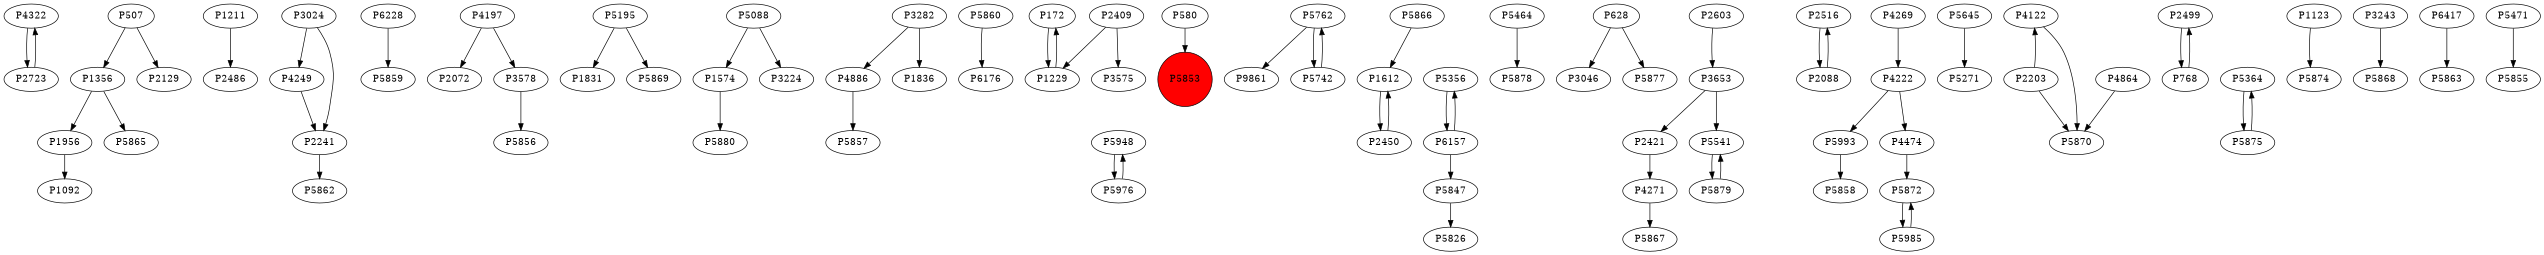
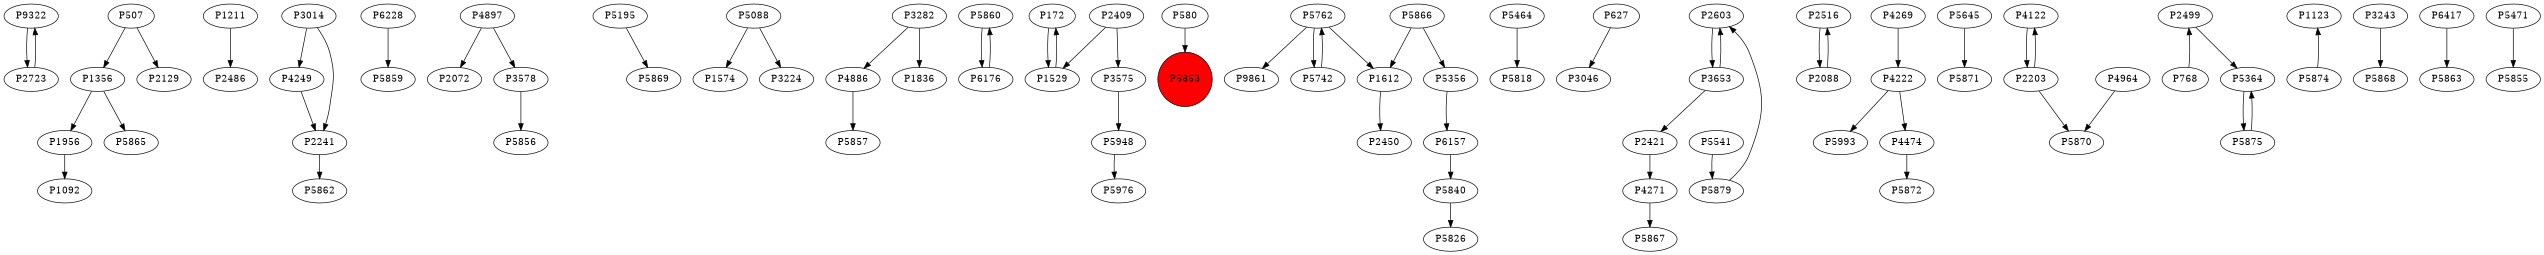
node "P4322": label "P4322" -> "P9322"
node "P3024": label "P3024" -> "P3014"
node "P4197": label "P4197" -> "P4897"
node "P628": label "P628" -> "P627"
edge "P2499" -> "P768": now "P2499" -> "P5364"
edge "P1123" -> "P5874": reversed
edge "P6176" -> "P5860": added
edge "P4122" -> "P5870": now "P4122" -> "P2203"
node "P1831": removed
node "P1229": label "P1229" -> "P1529"
node "P5878": label "P5878" -> "P5818"
node "P5877": removed
node "P5271": label "P5271" -> "P5871"
node "P4864": label "P4864" -> "P4964"
edge "P3653" -> "P5541": now "P3653" -> "P2603"
edge "P2450" -> "P1612": now "P5762" -> "P1612"
edge "P6157" -> "P5356": now "P5866" -> "P5356"
node "P5880": removed
edge "P5976" -> "P5948": now "P3575" -> "P5948"
edge "P5879" -> "P5541": now "P5879" -> "P2603"
node "P5847": label "P5847" -> "P5840"
node "P5858": removed
node "P5985": removed
